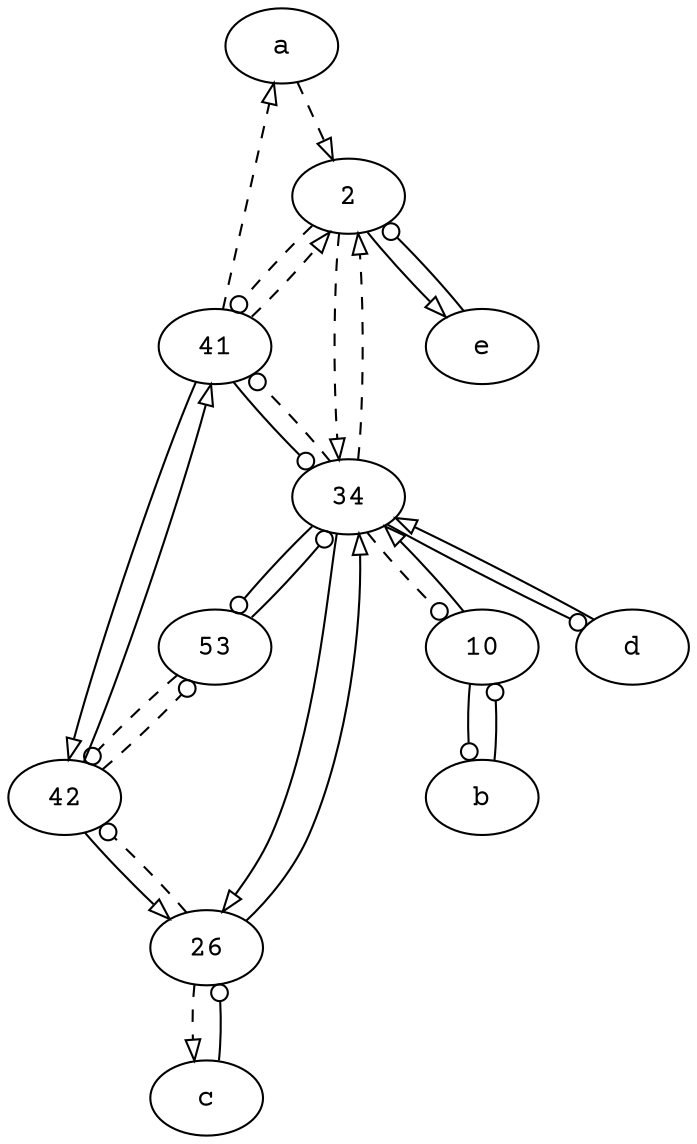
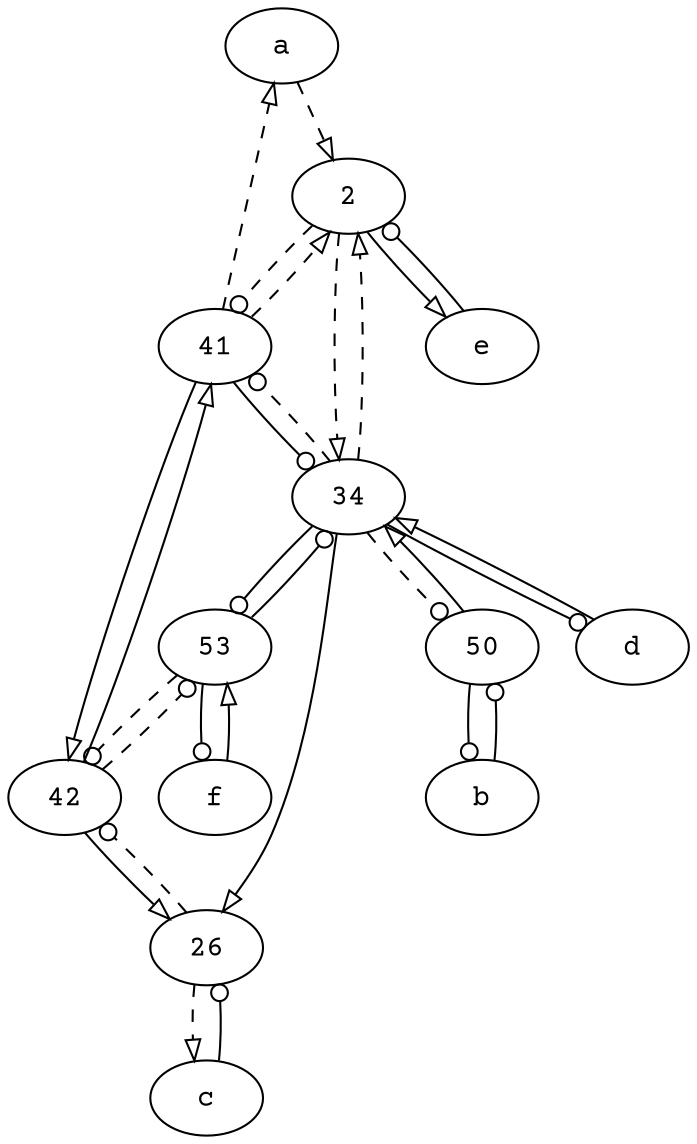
node "10": label "10" -> "50"
edge "26" -> "34": removed
node "f": added
